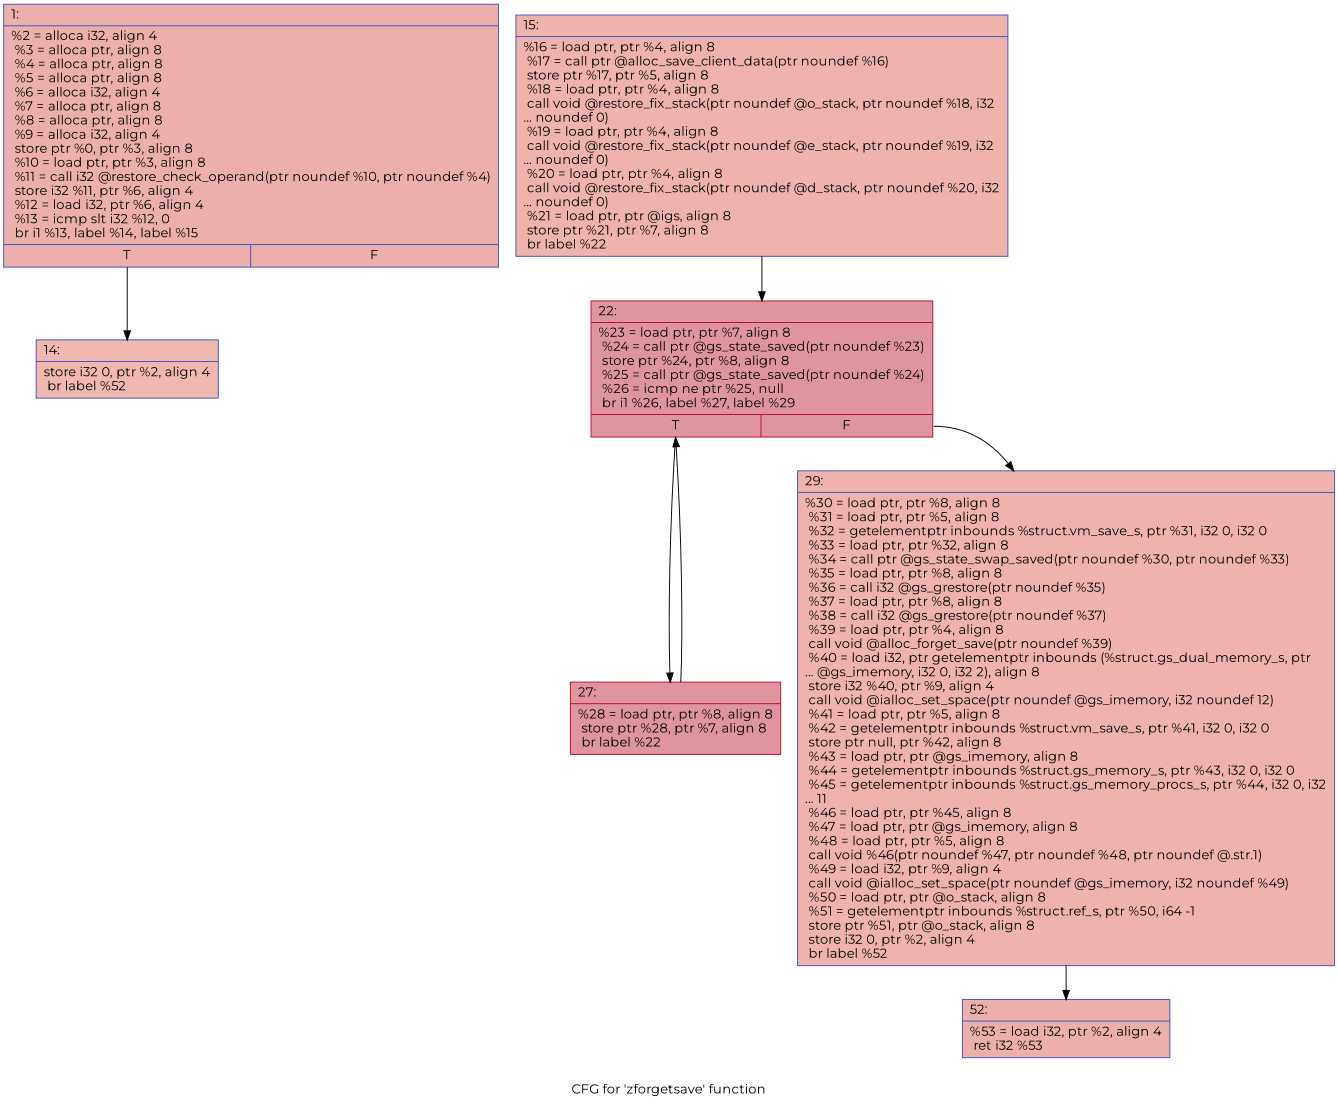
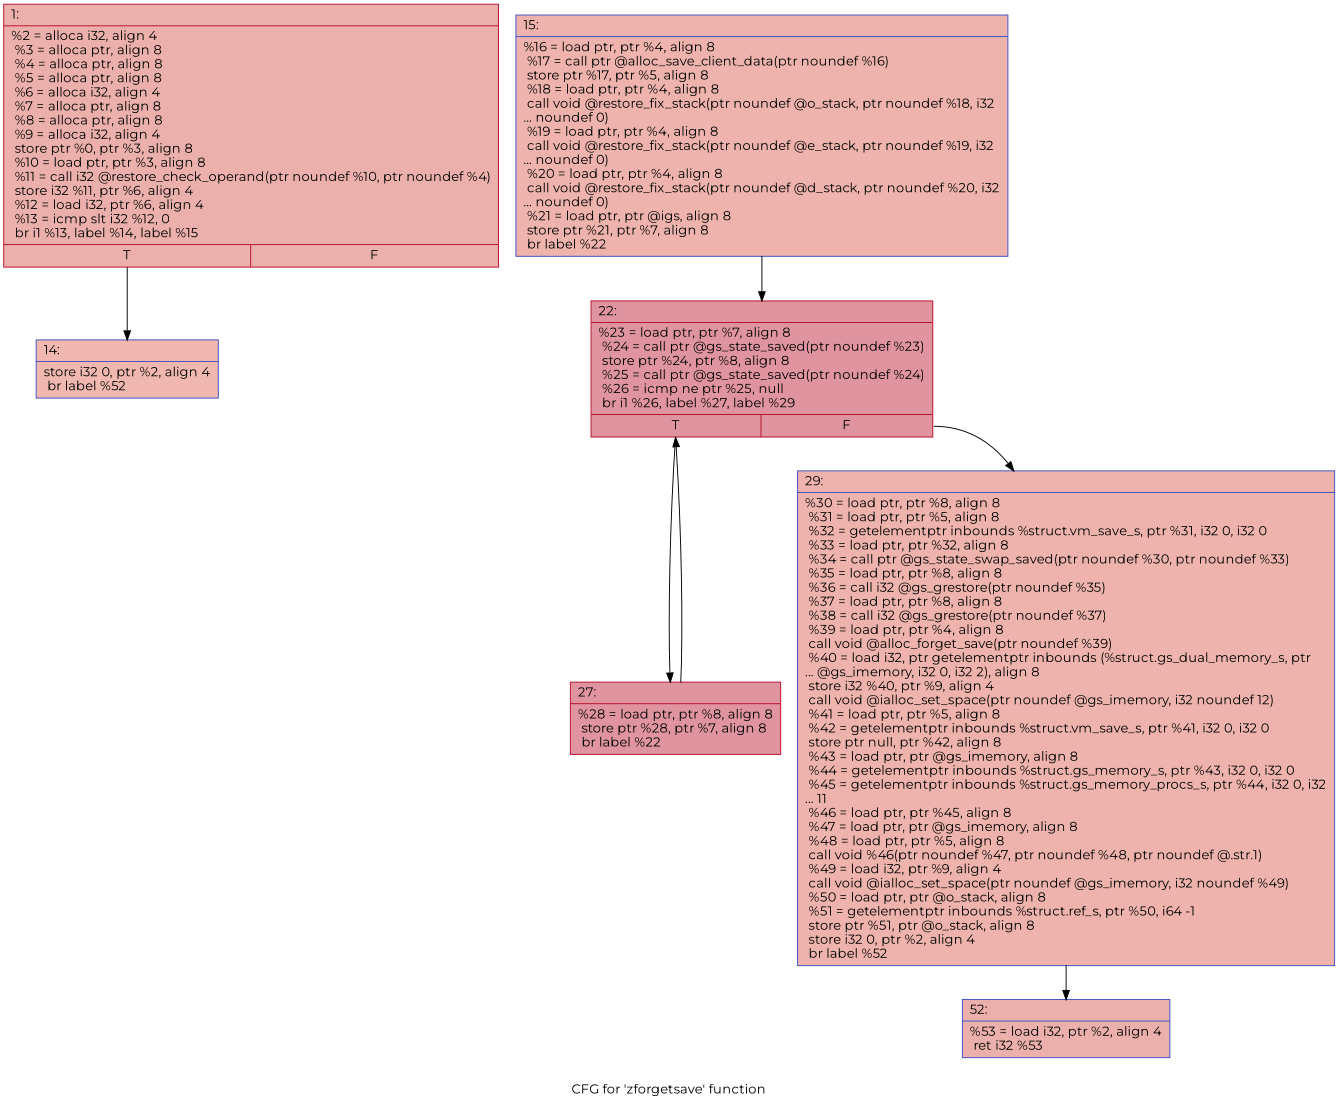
node "1:": color #3d50c3ff -> #b70d28ff
